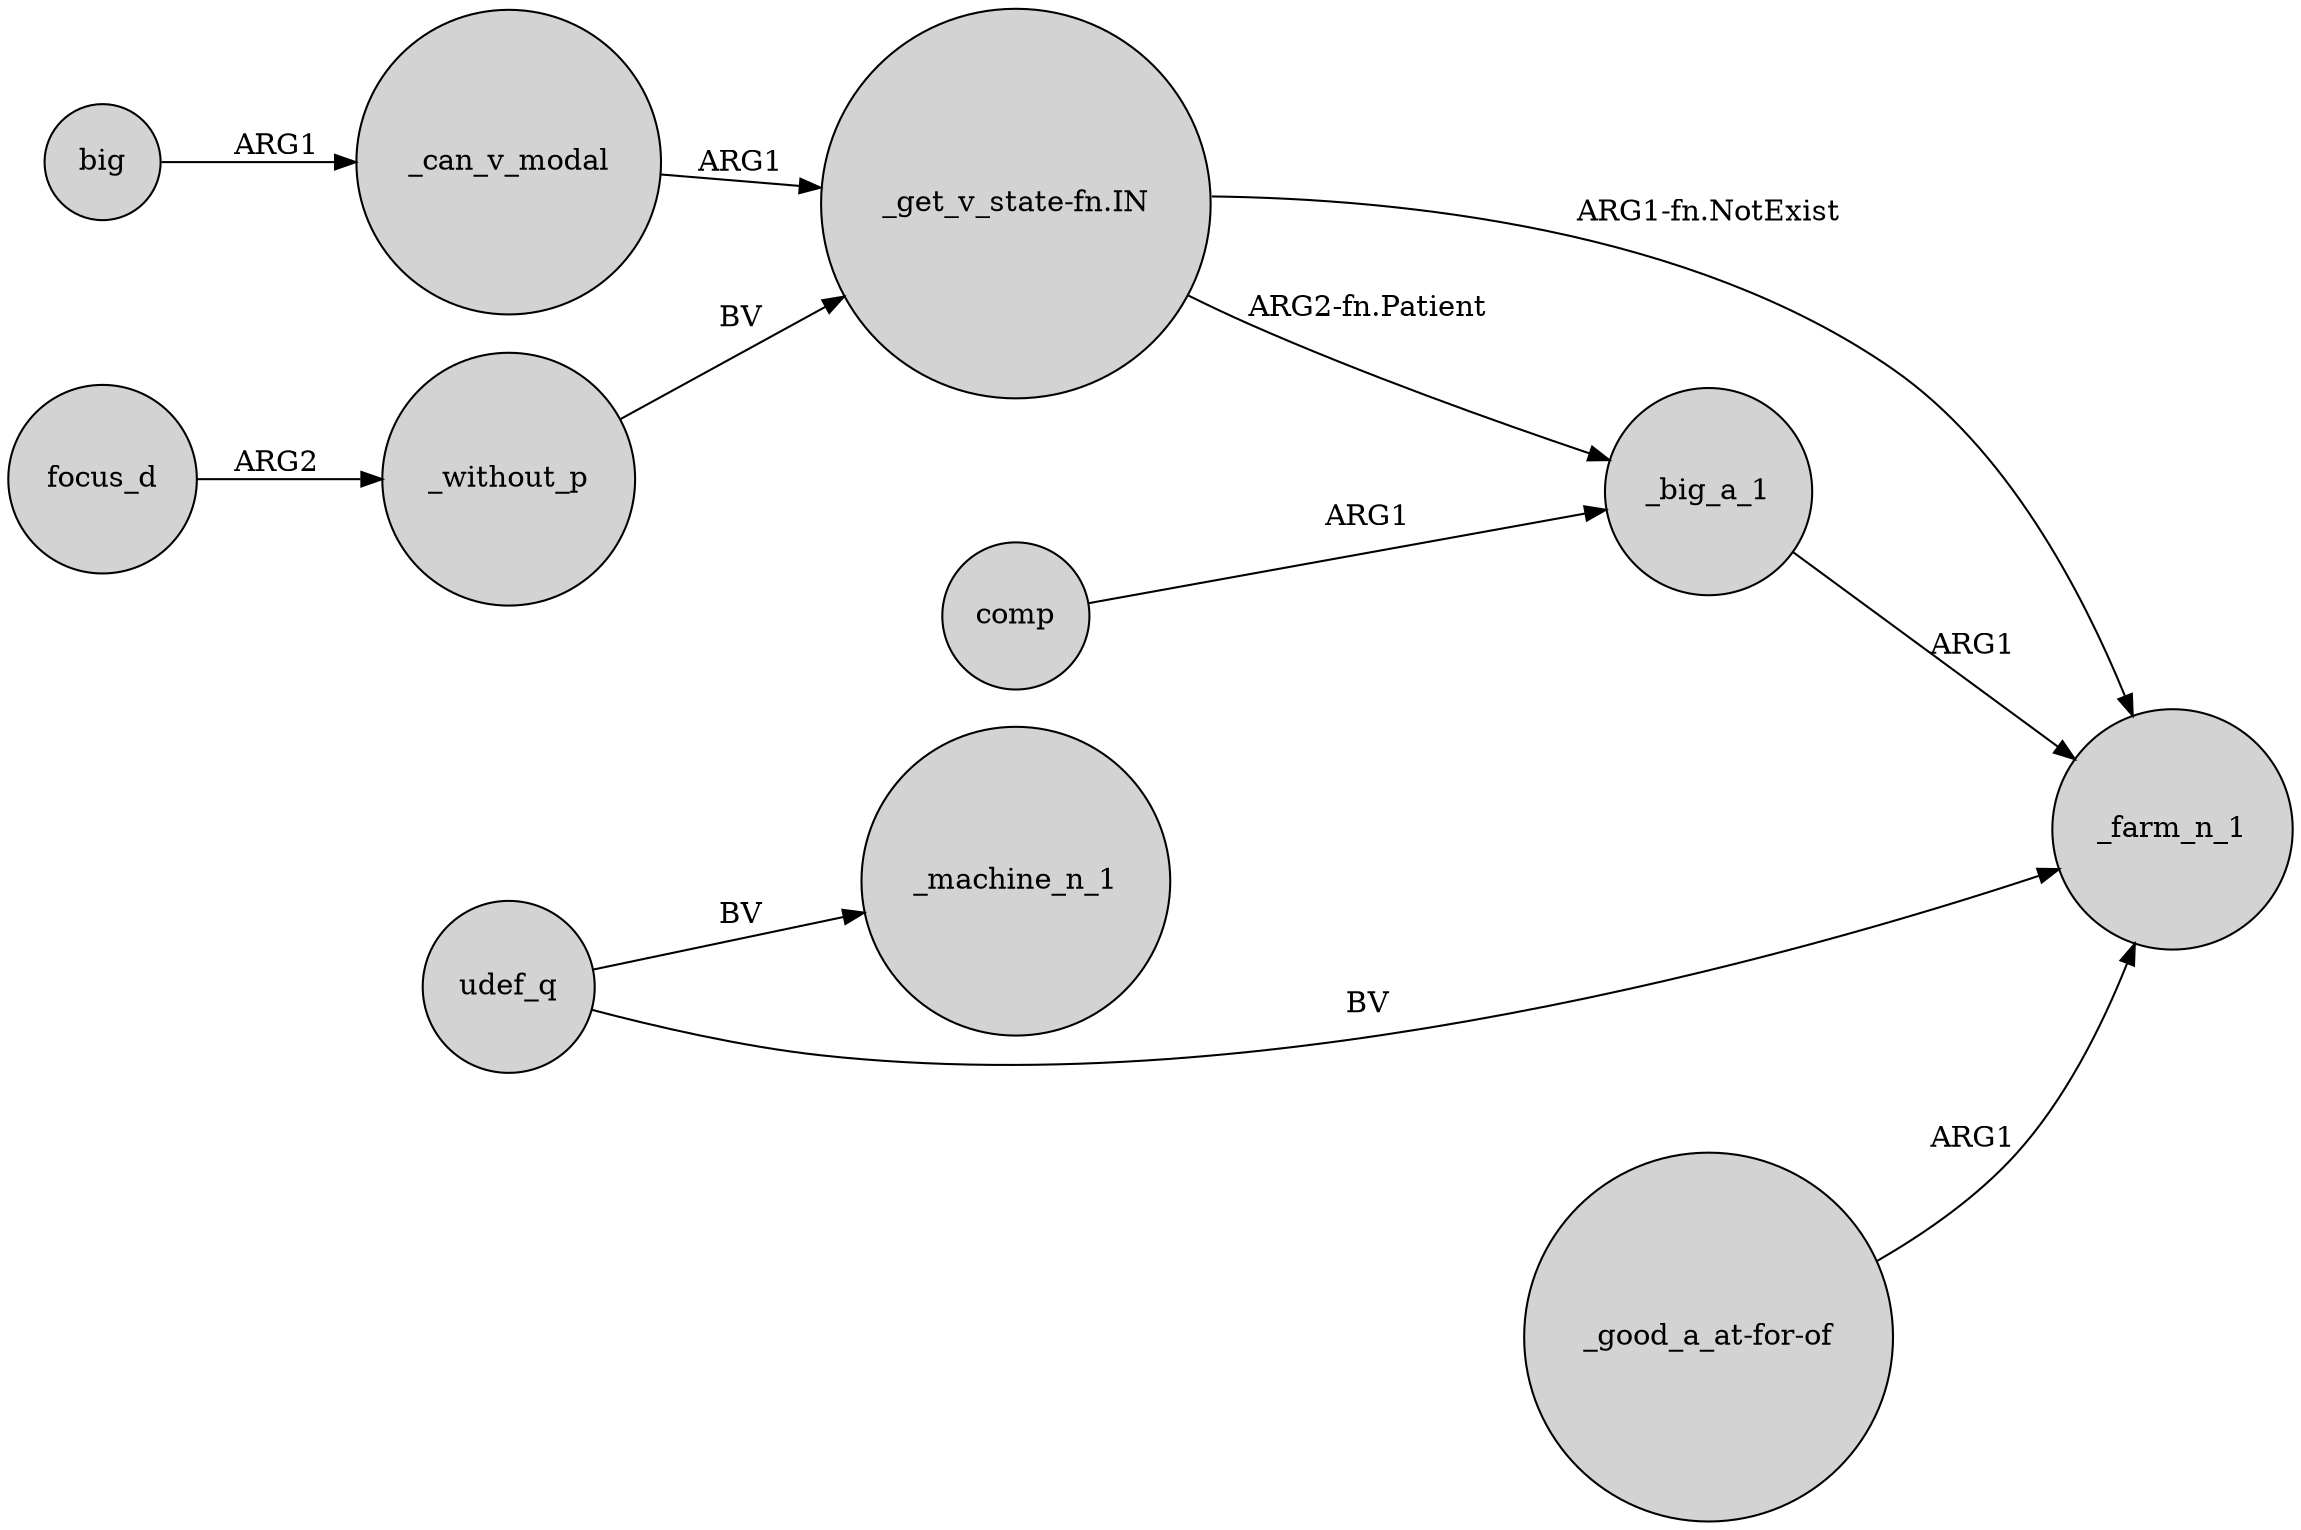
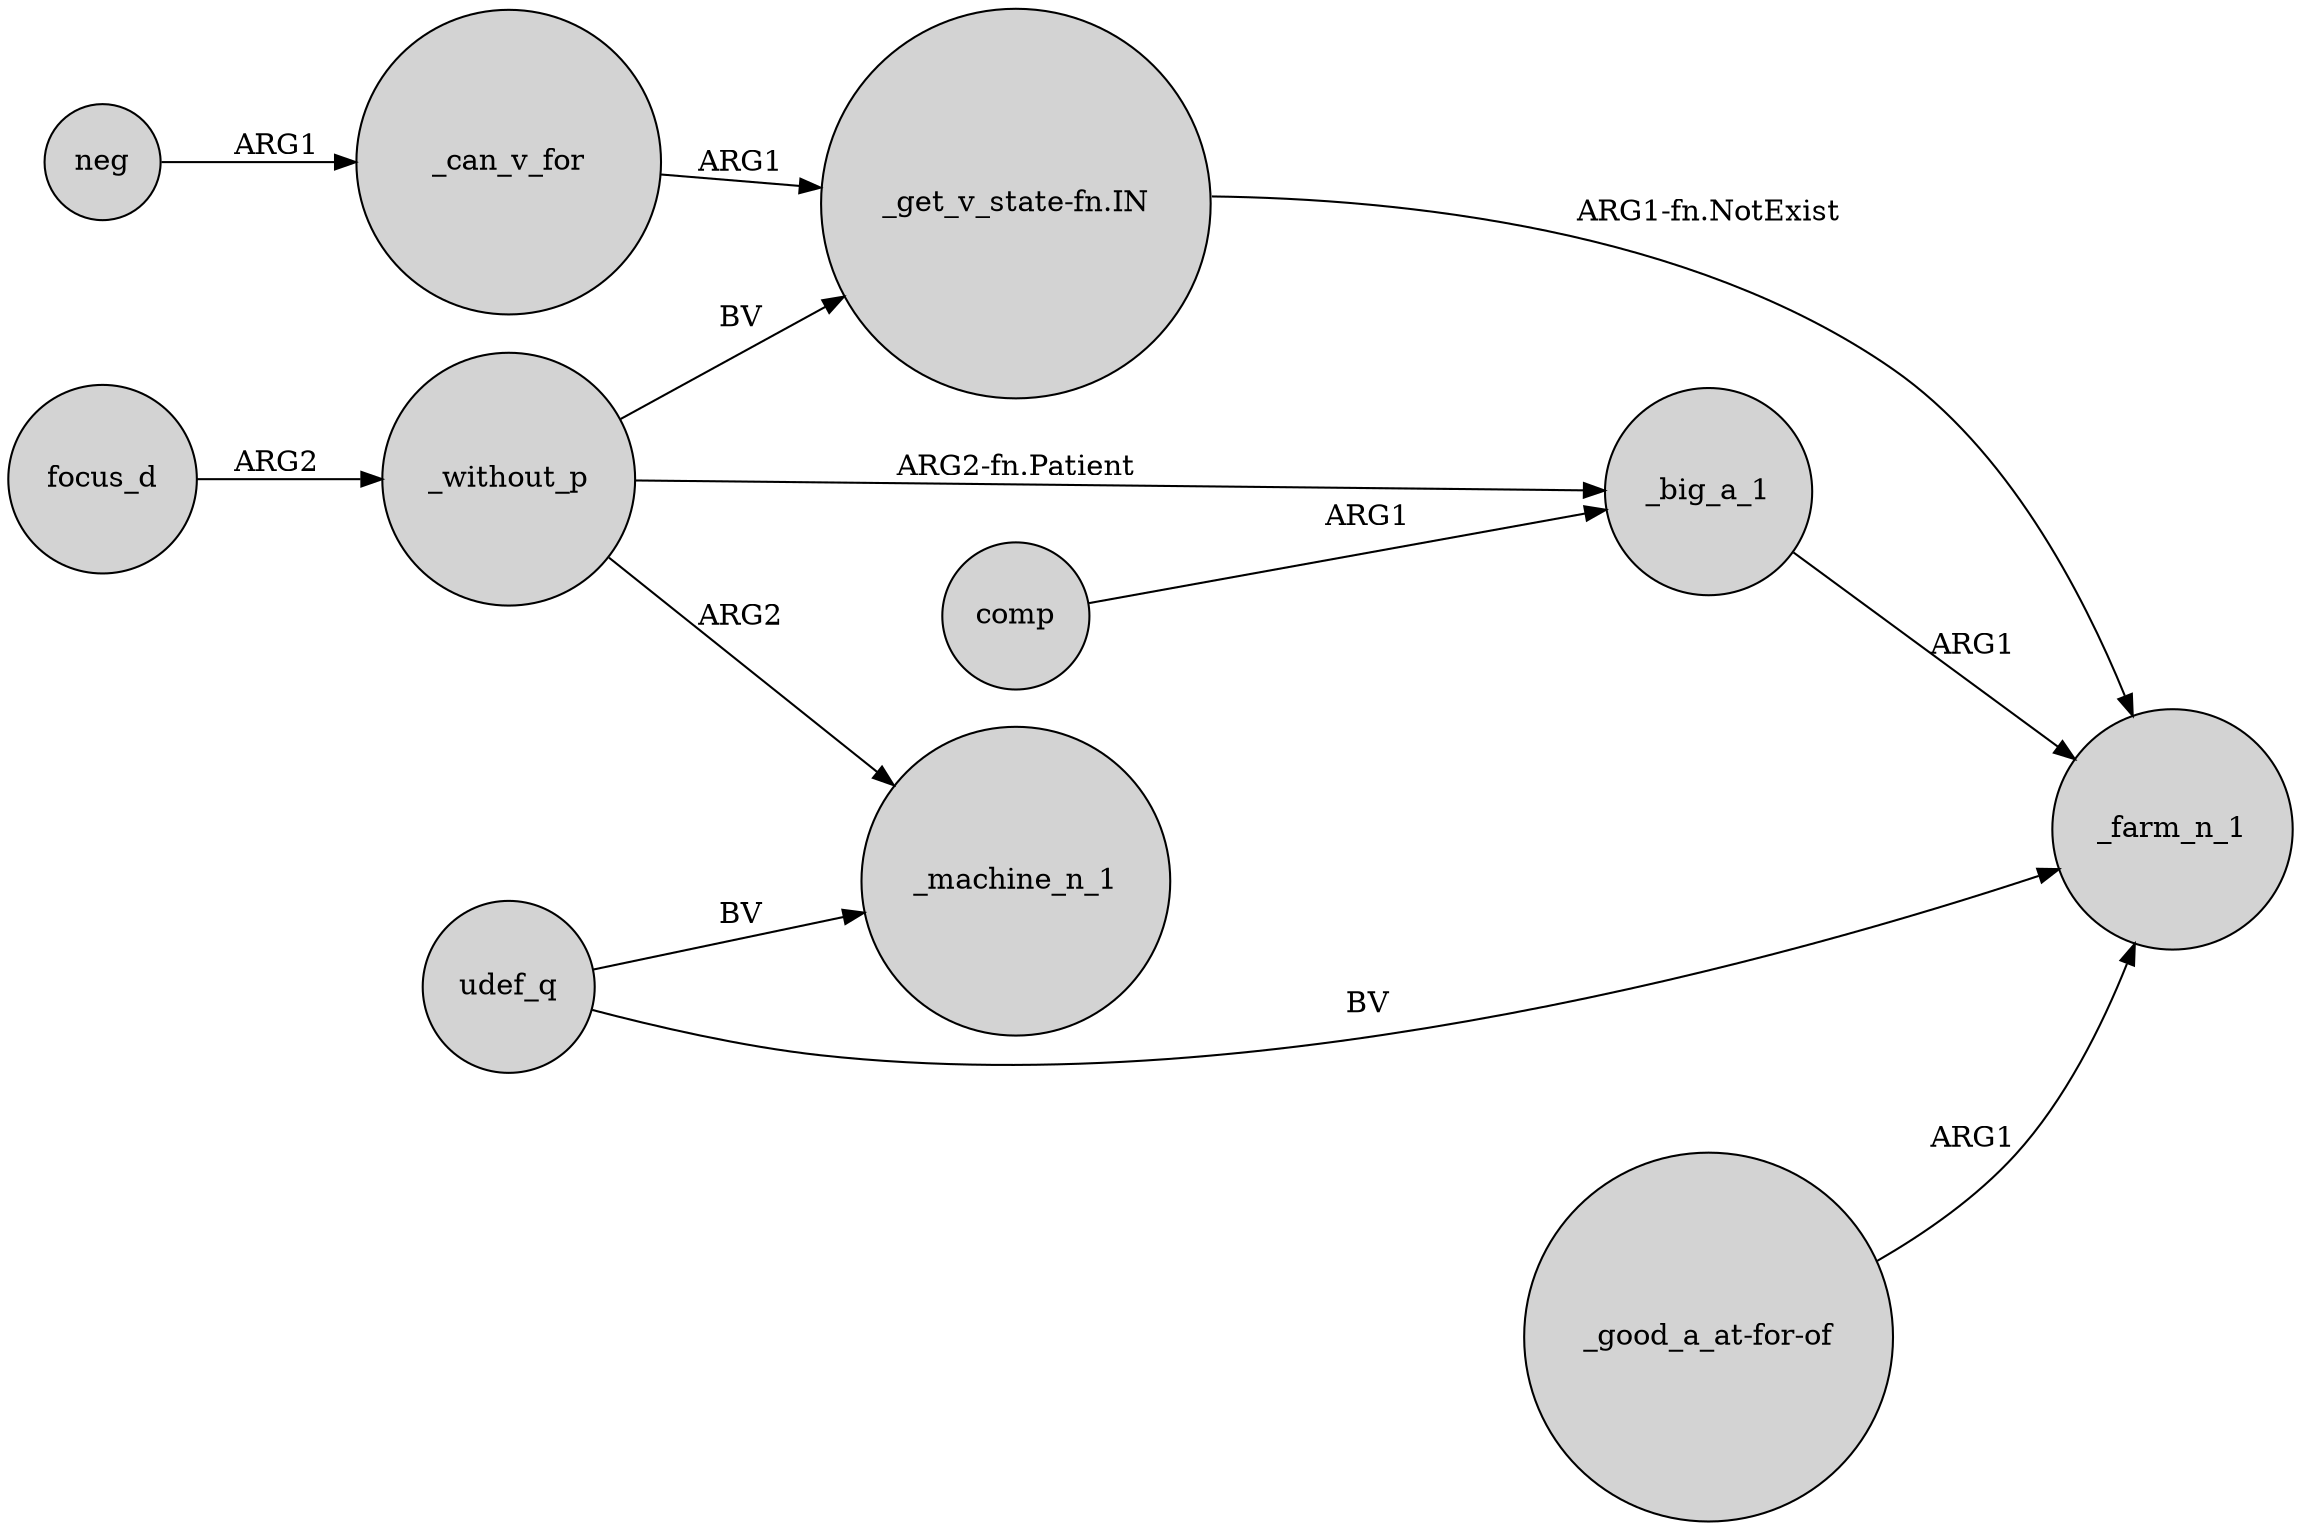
node "big": label "big" -> "neg"
node "_can_v_modal": label "_can_v_modal" -> "_can_v_for"
edge "_get_v_state-fn.IN" -> "_big_a_1": now "_without_p" -> "_big_a_1"
edge "_without_p" -> "_machine_n_1": added, label "ARG2"
